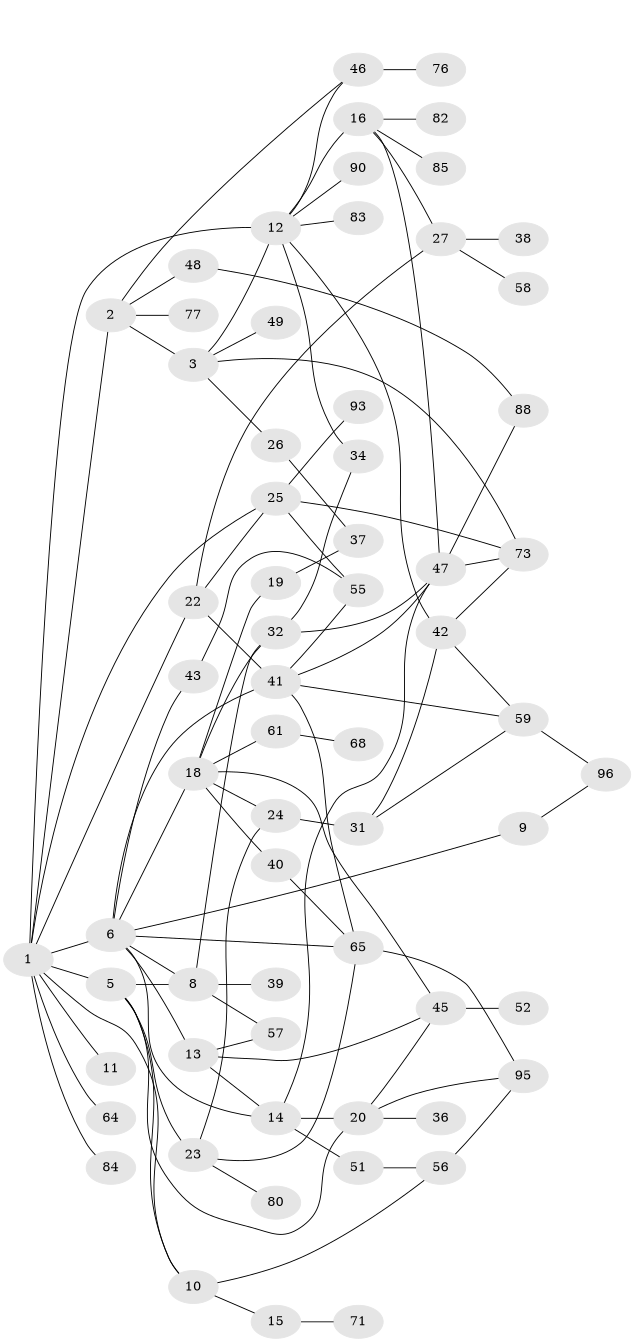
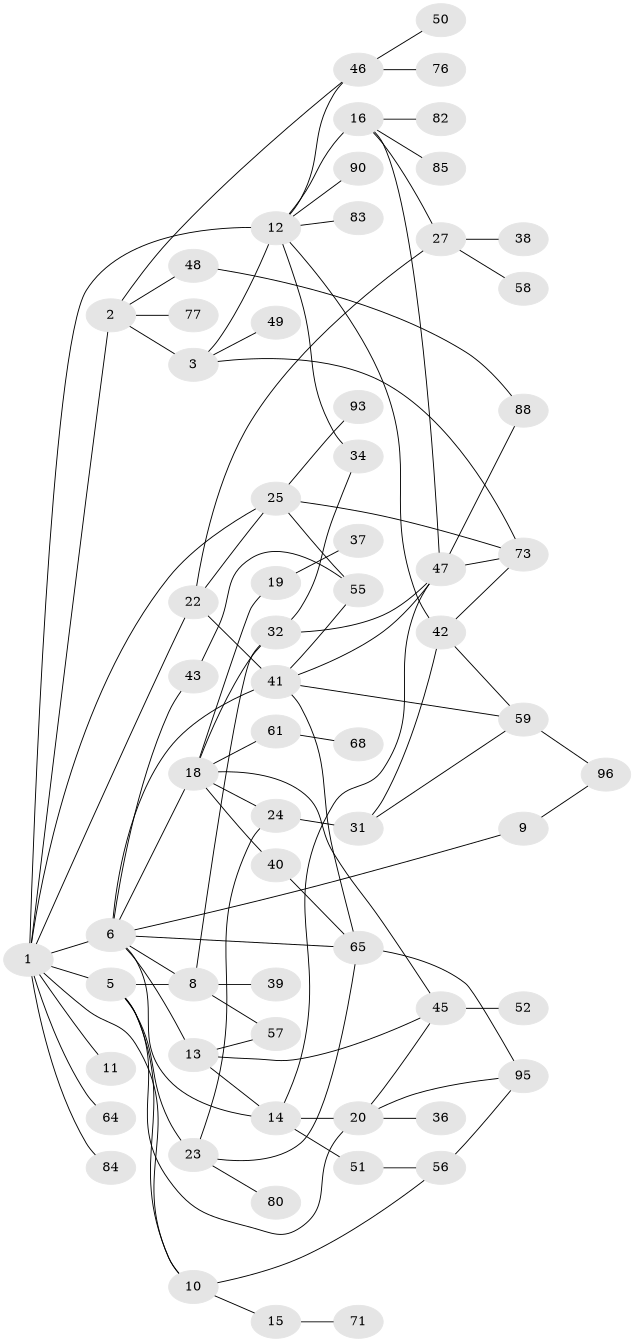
node "50": added
node "26": removed
